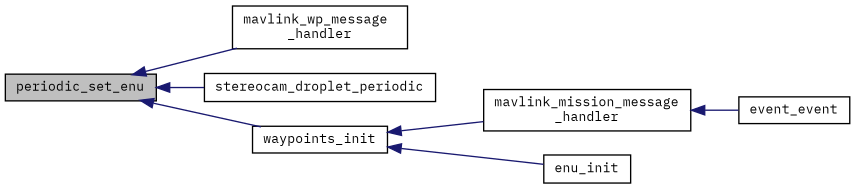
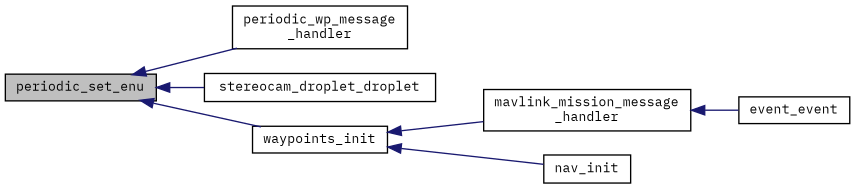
node "mavlink_wp_message _handler": label "mavlink_wp_message _handler" -> "periodic_wp_message _handler"
node "stereocam_droplet_periodic": label "stereocam_droplet_periodic" -> "stereocam_droplet_droplet"
node "enu_init": label "enu_init" -> "nav_init"
